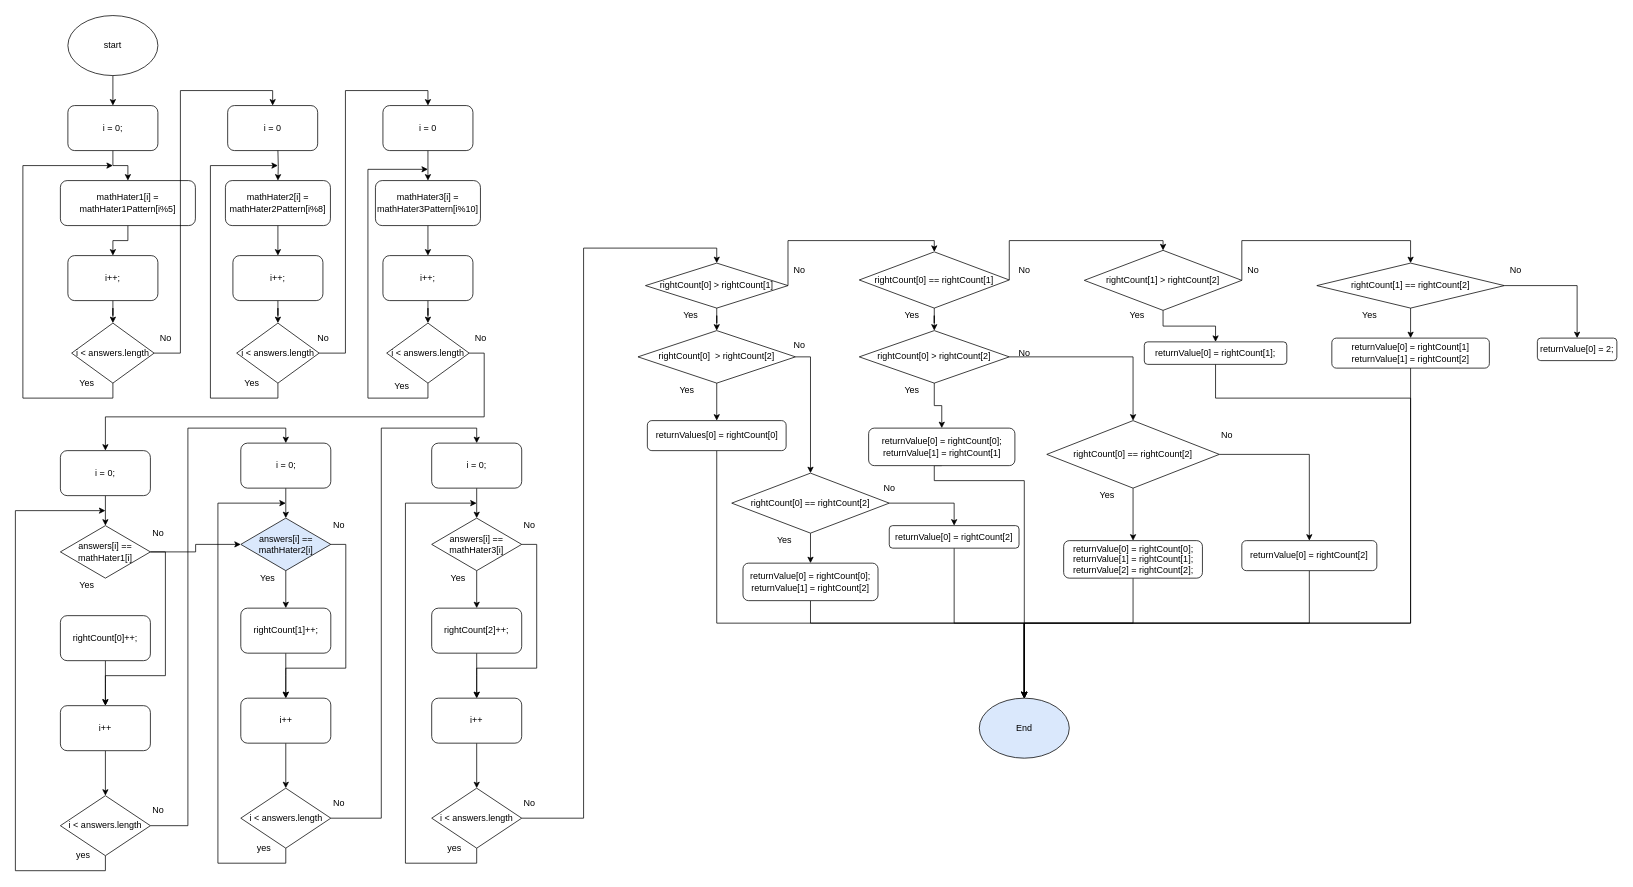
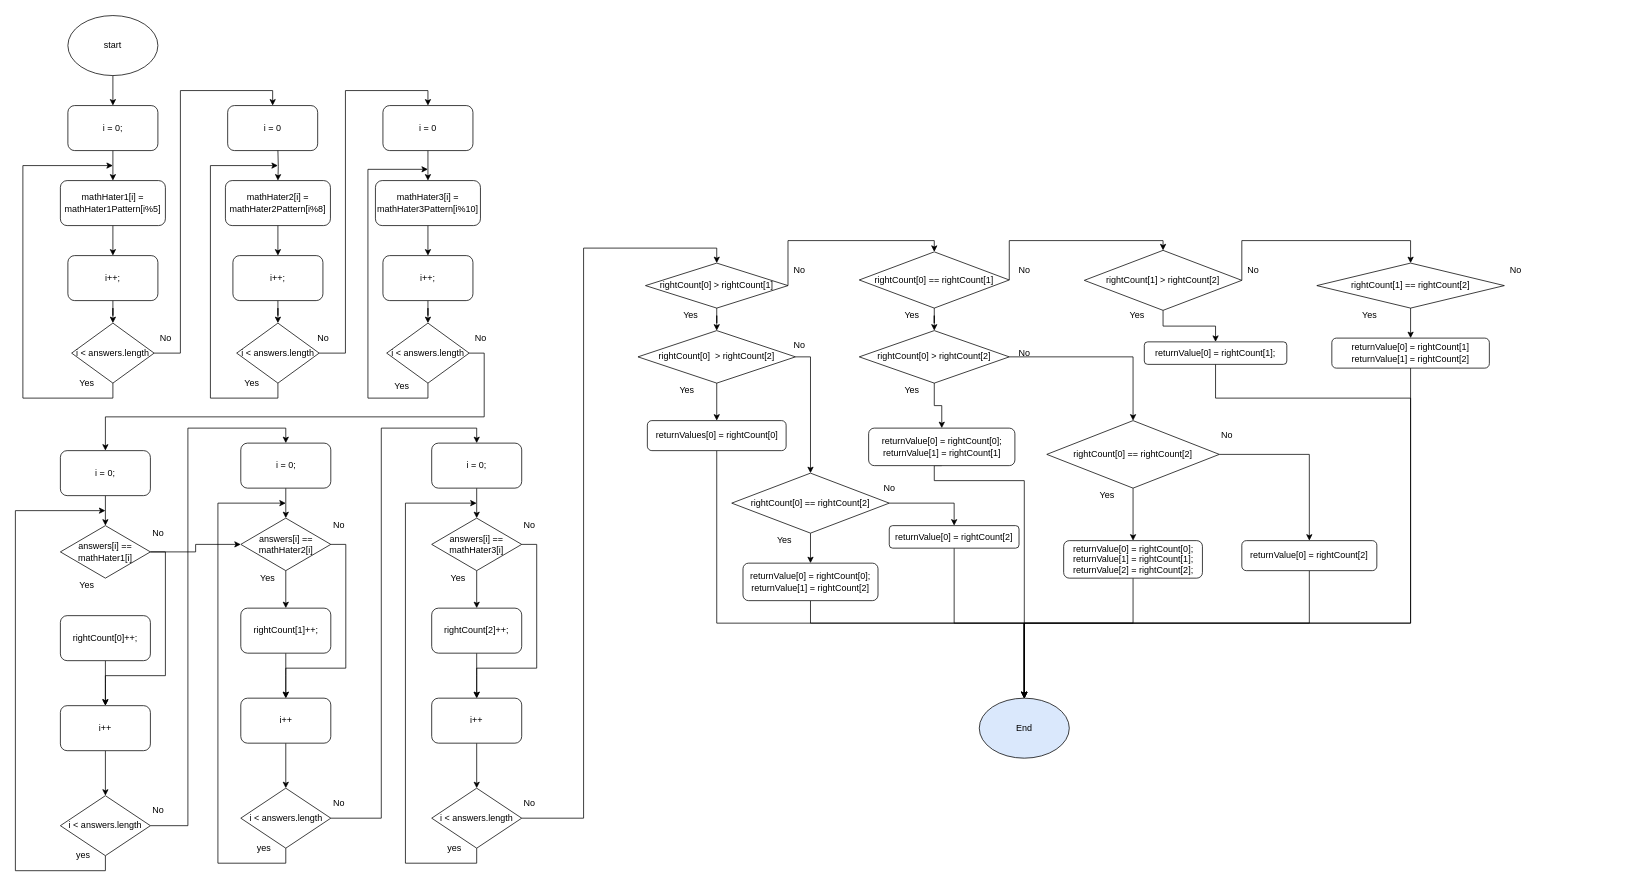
node "mathHater1[i] = mathHater1Pattern[i%5]": size 135x45 -> 105x45
edge "rightCount[1] == rightCount[2]" -> "returnValue[0] = 2;": removed
node "returnValue[0] = 2;": removed
node "answers[i] == mathHater2[i]": fillcolor #dae8fc -> #ffffff
